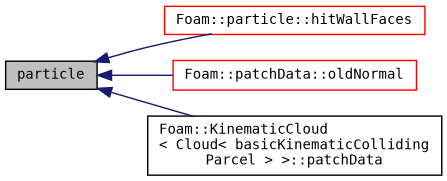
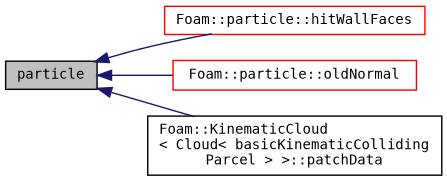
node "Foam::patchData::oldNormal": label "Foam::patchData::oldNormal" -> "Foam::particle::oldNormal"
